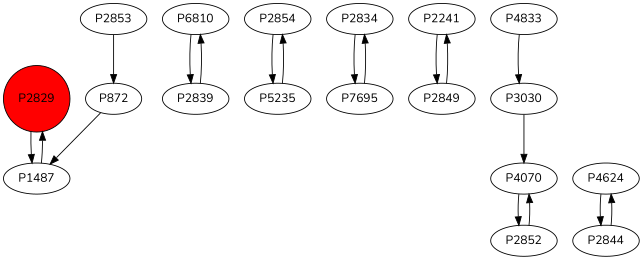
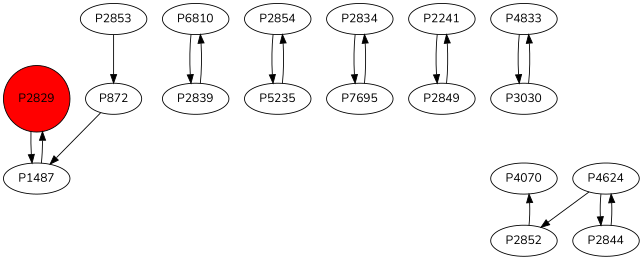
edge "P3030" -> "P4070": now "P3030" -> "P4833"
edge "P4070" -> "P2852": now "P4624" -> "P2852"
